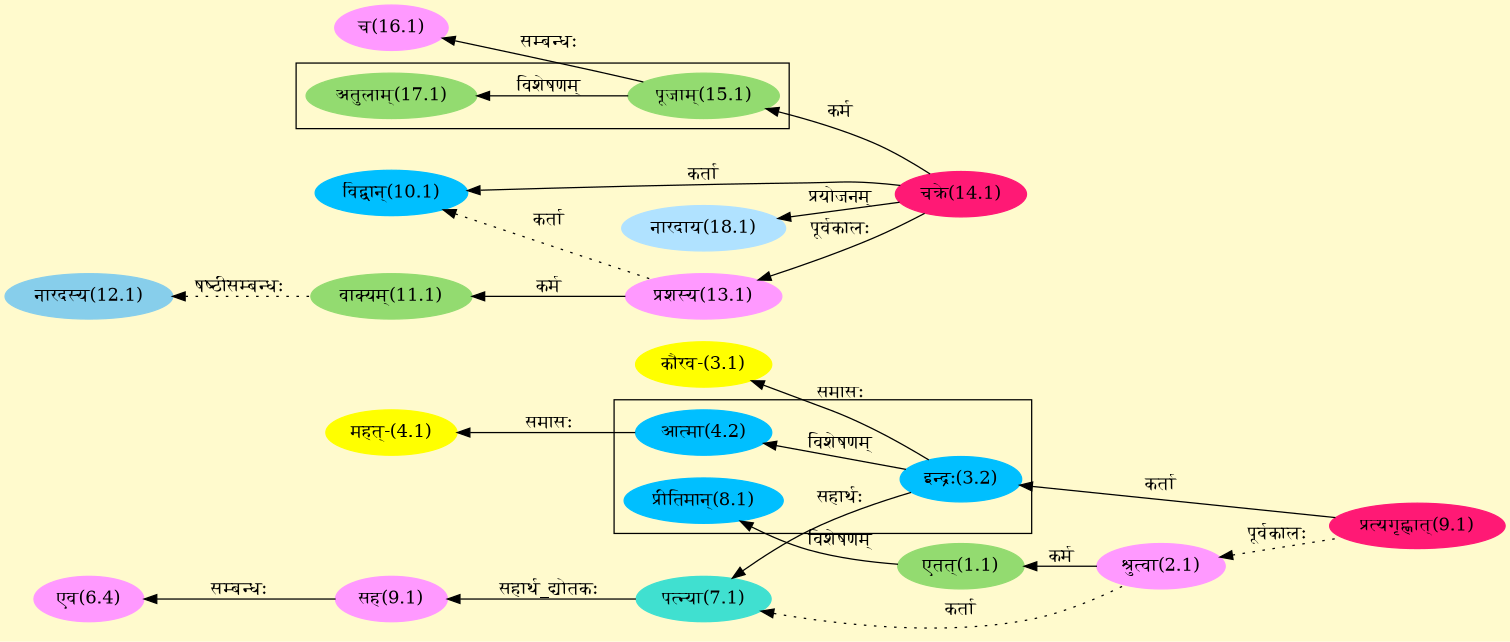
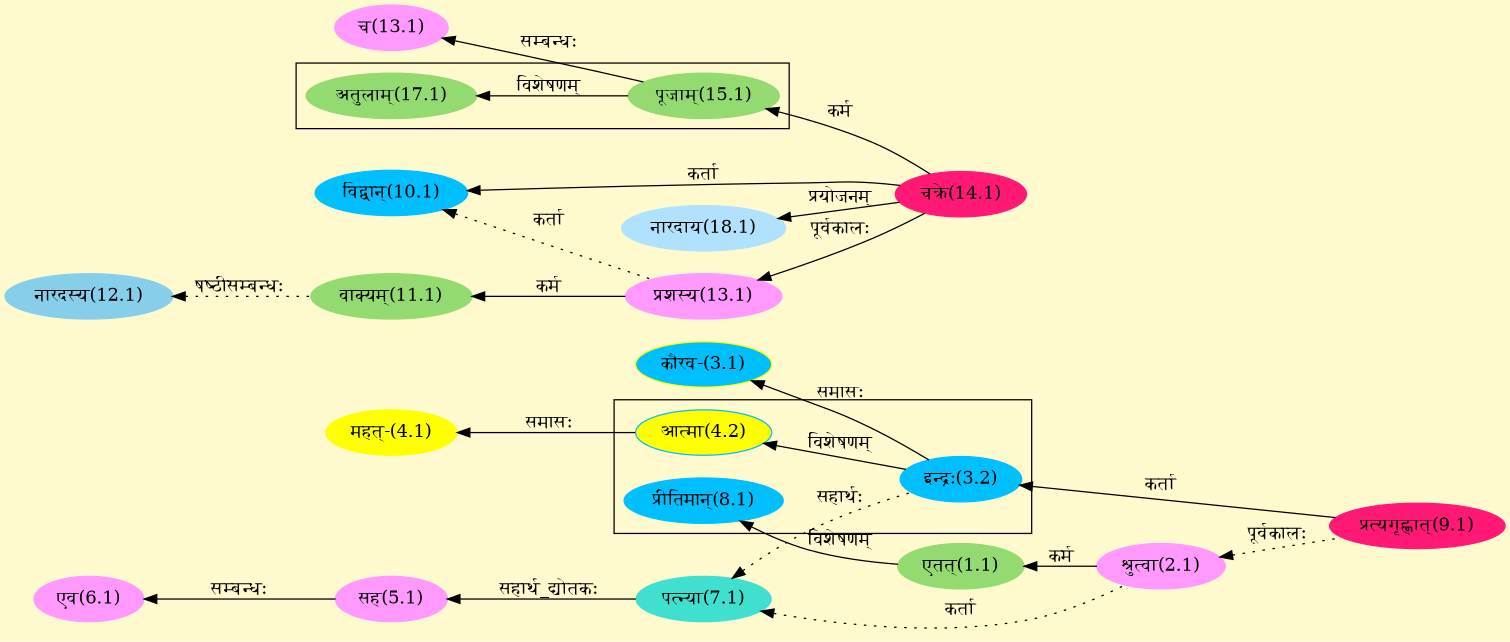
node "च(16.1)": label "च(16.1)" -> "च(13.1)"
node "कौरव-(3.1)": fillcolor #ffff00 -> #00bfff
node "आत्मा(4.2)": fillcolor #00bfff -> #ffff00
edge "इन्द्रः(3.2)" -> "पत्न्या(7.1)": style solid -> dotted
node "एव(6.4)": label "एव(6.4)" -> "एव(6.1)"
node "सह(9.1)": label "सह(9.1)" -> "सह(5.1)"
